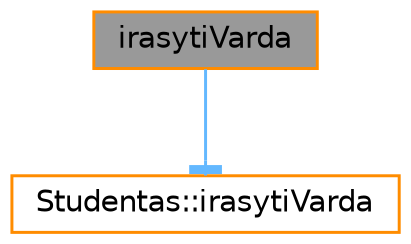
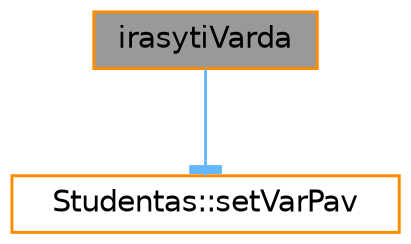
node "Studentas::irasytiVarda": label "Studentas::irasytiVarda" -> "Studentas::setVarPav"
